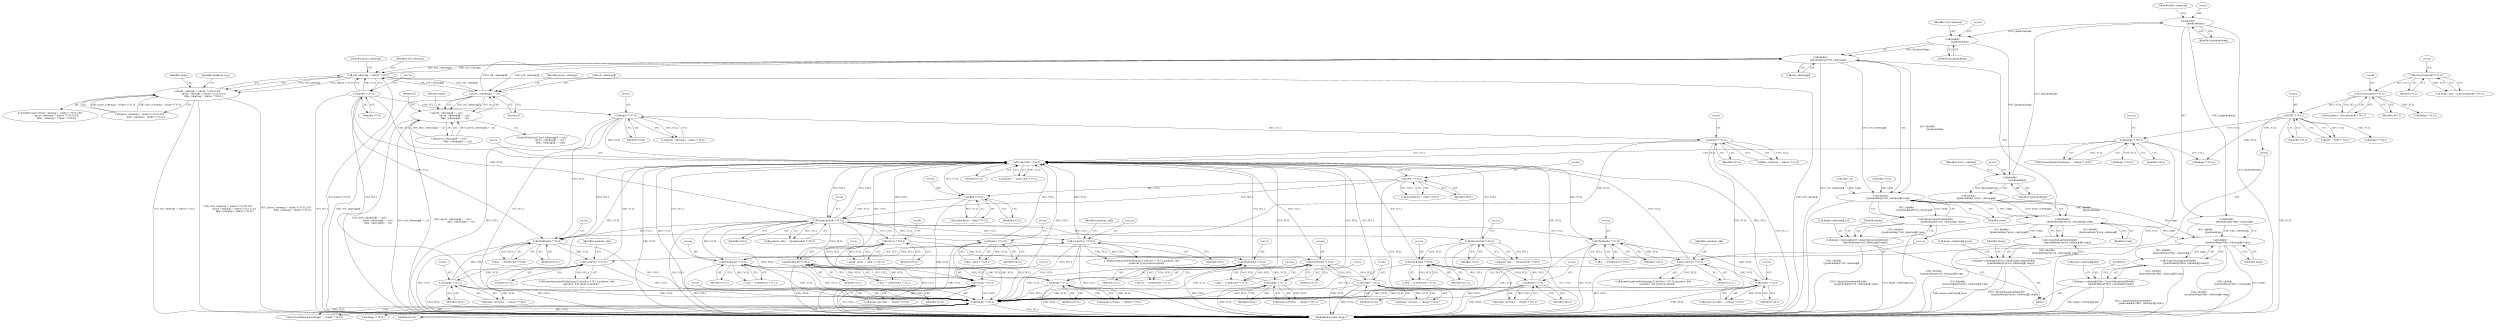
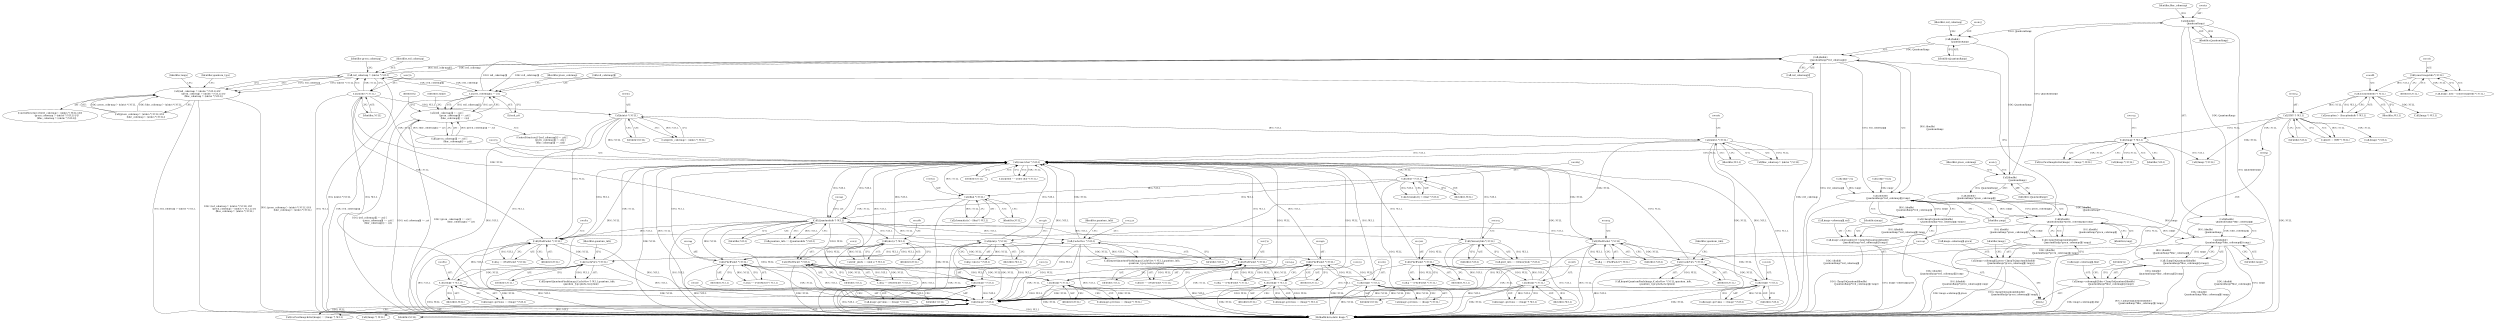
edge "1001140" -> "(Call,(QuantumInfo *) NULL)": label "AST: " -> "DDG: 256"
